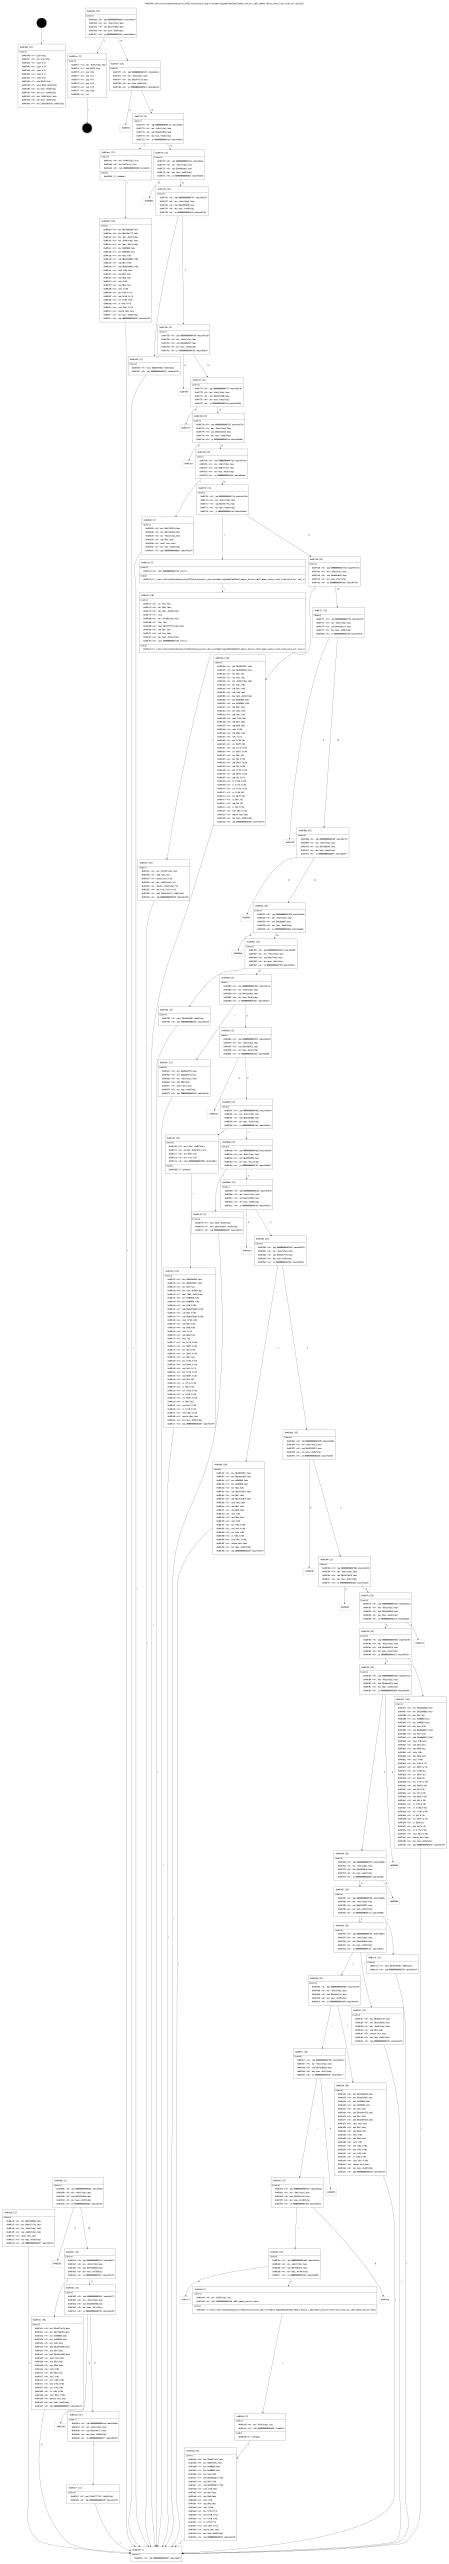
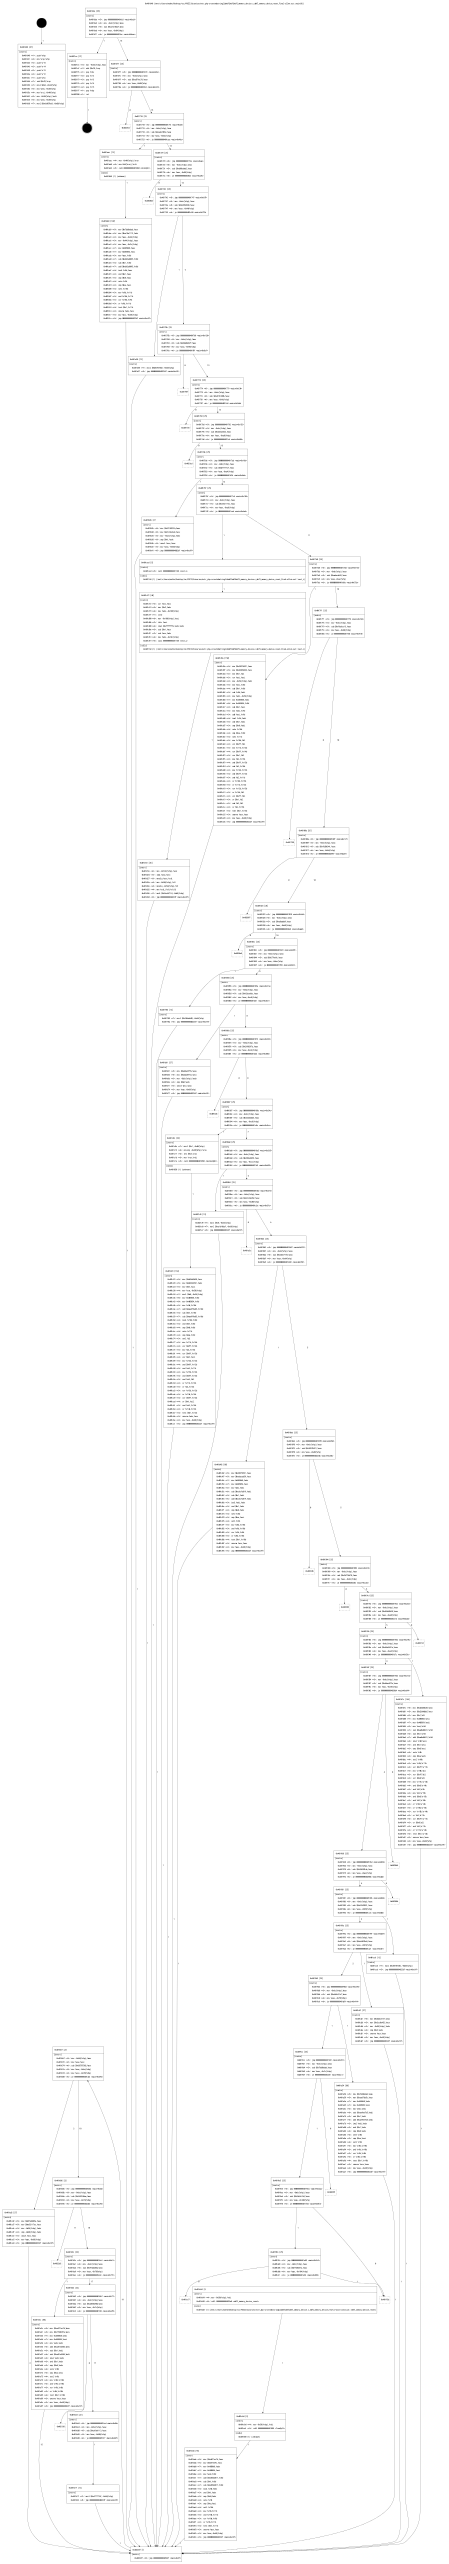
node "0x40166f [23]": added
edge "0x4019fe [25]" -> "0x401e94 [9]": now "0x4019fe [25]" -> "0x401f3d"
